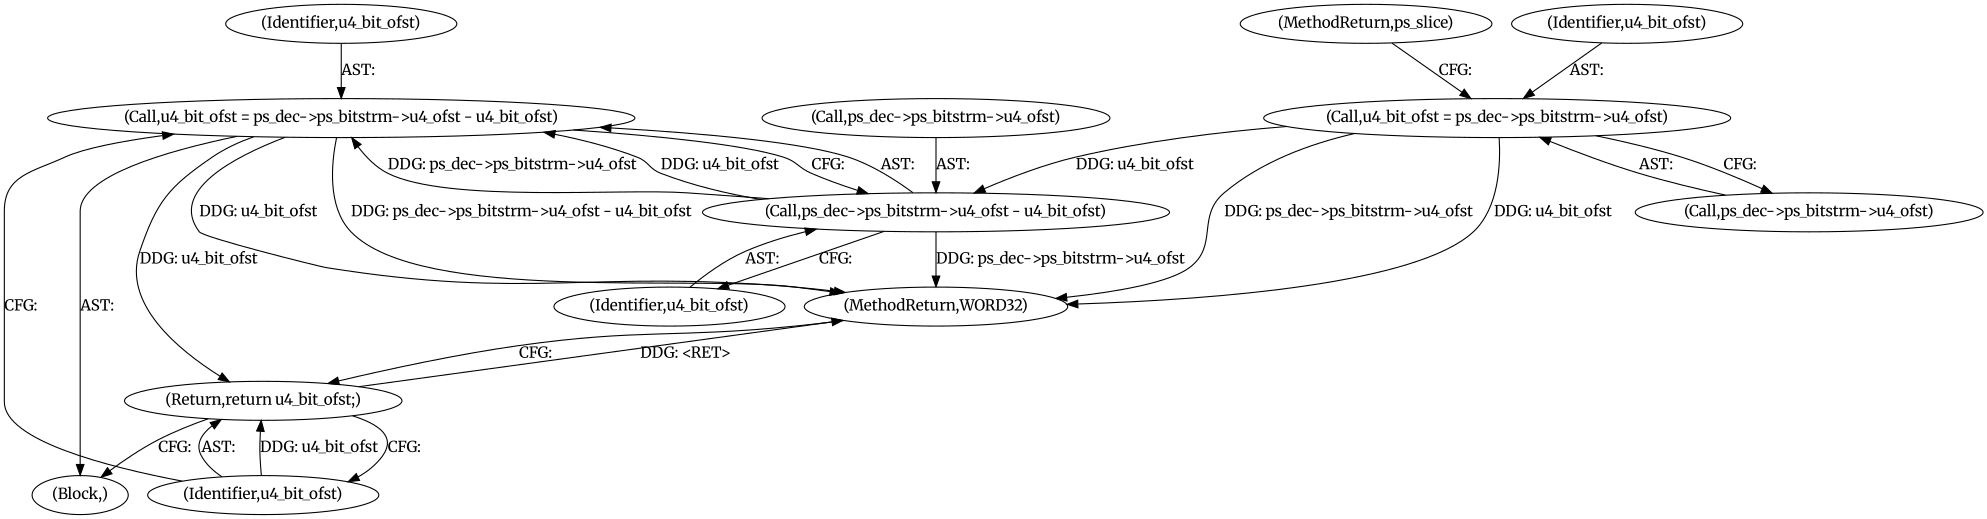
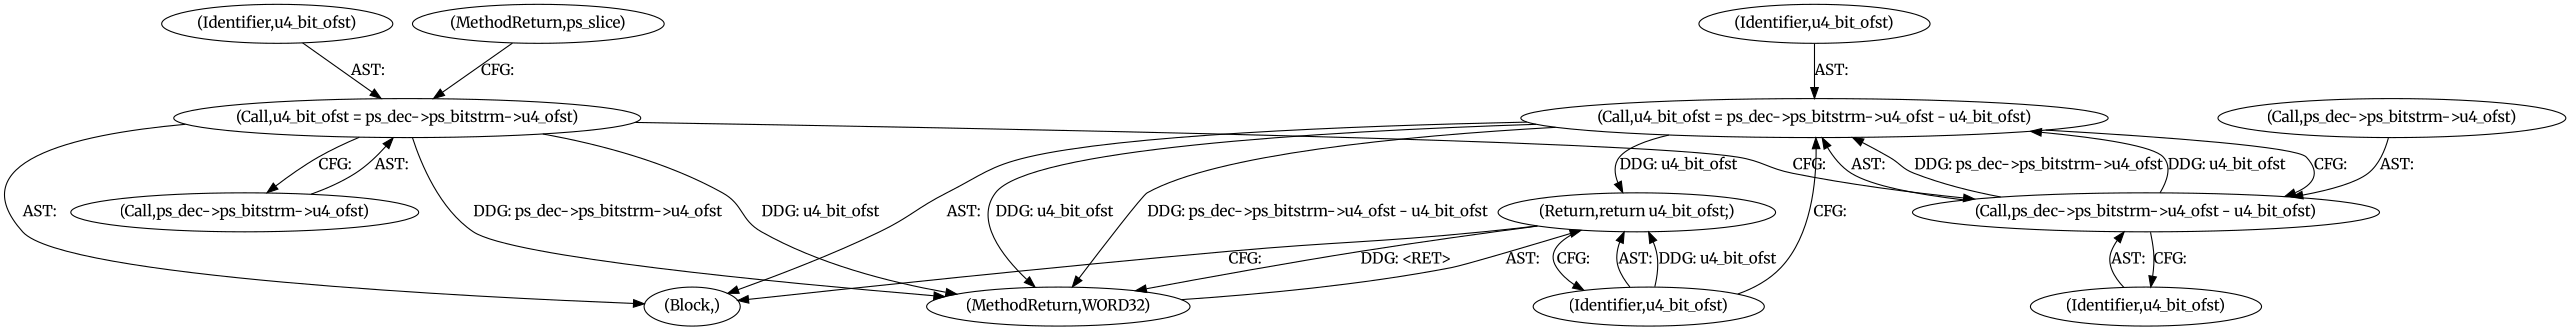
edge "(Call,u4_bit_ofst = ps_dec->ps_bitstrm->u4_ofst)" -> "(Call,ps_dec->ps_bitstrm->u4_ofst - u4_bit_ofst)": label "DDG: u4_bit_ofst" -> "CFG: "
edge "(Call,ps_dec->ps_bitstrm->u4_ofst - u4_bit_ofst)" -> "(MethodReturn,WORD32)": removed, label "DDG: ps_dec->ps_bitstrm->u4_ofst"
edge "(Call,u4_bit_ofst = ps_dec->ps_bitstrm->u4_ofst)" -> "(Block,)": added, label "AST:"
edge "(MethodReturn,WORD32)" -> "(Return,return u4_bit_ofst;)": label "CFG: " -> "AST: "
